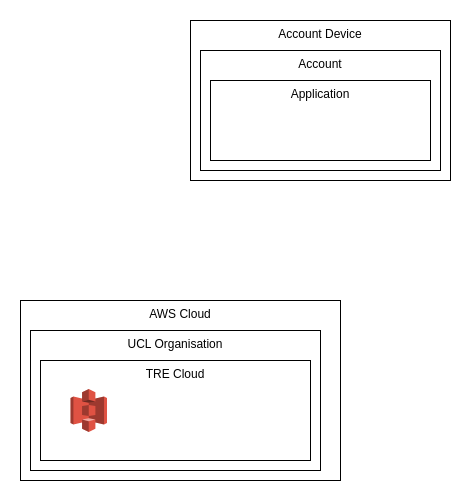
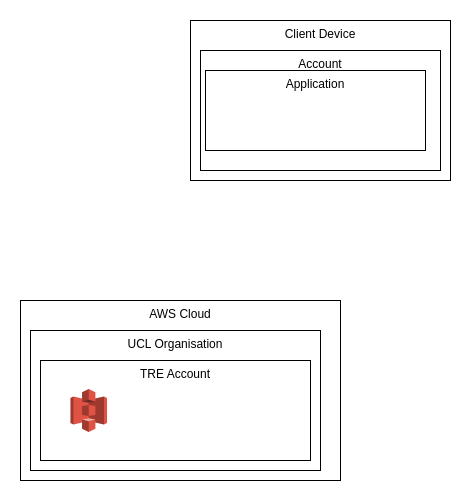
node "Account Device": label "Account Device" -> "Client Device"
node "Application": moved (321, 121) -> (316, 111)
node "TRE Cloud": label "TRE Cloud" -> "TRE Account"
